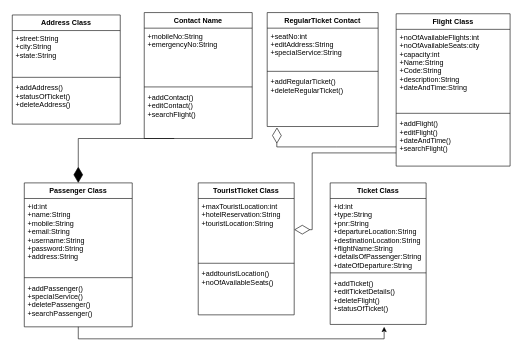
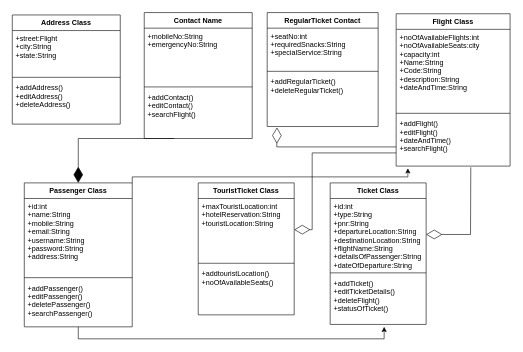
node "+seatNo:int +editAddress:String +specialService:String": label "+seatNo:int +editAddress:String +specialService:String" -> "+seatNo:int +requiredSnacks:String +specialService:String"
node "+street:String +city:String +state:String": label "+street:String +city:String +state:String" -> "+street:Flight +city:String +state:String"
node "+addAddress() +statusOfTicket() +deleteAddress()": label "+addAddress() +statusOfTicket() +deleteAddress()" -> "+addAddress() +editAddress() +deleteAddress()"
edge "Passenger Class" -> "+addFlight() +editFlight() +dateAndTime() +searchFlight()": added
edge "+addFlight() +editFlight() +dateAndTime() +searchFlight()" -> "+id:int +type:String +pnr:String +departureLocation:String +destinationLocation:String +flightName:String +detailsOfPassenger:String +dateOfDeparture:String": added
node "+addPassenger() +specialService() +deletePassenger() +searchPassenger()": label "+addPassenger() +specialService() +deletePassenger() +searchPassenger()" -> "+addPassenger() +editPassenger() +deletePassenger() +searchPassenger()"
